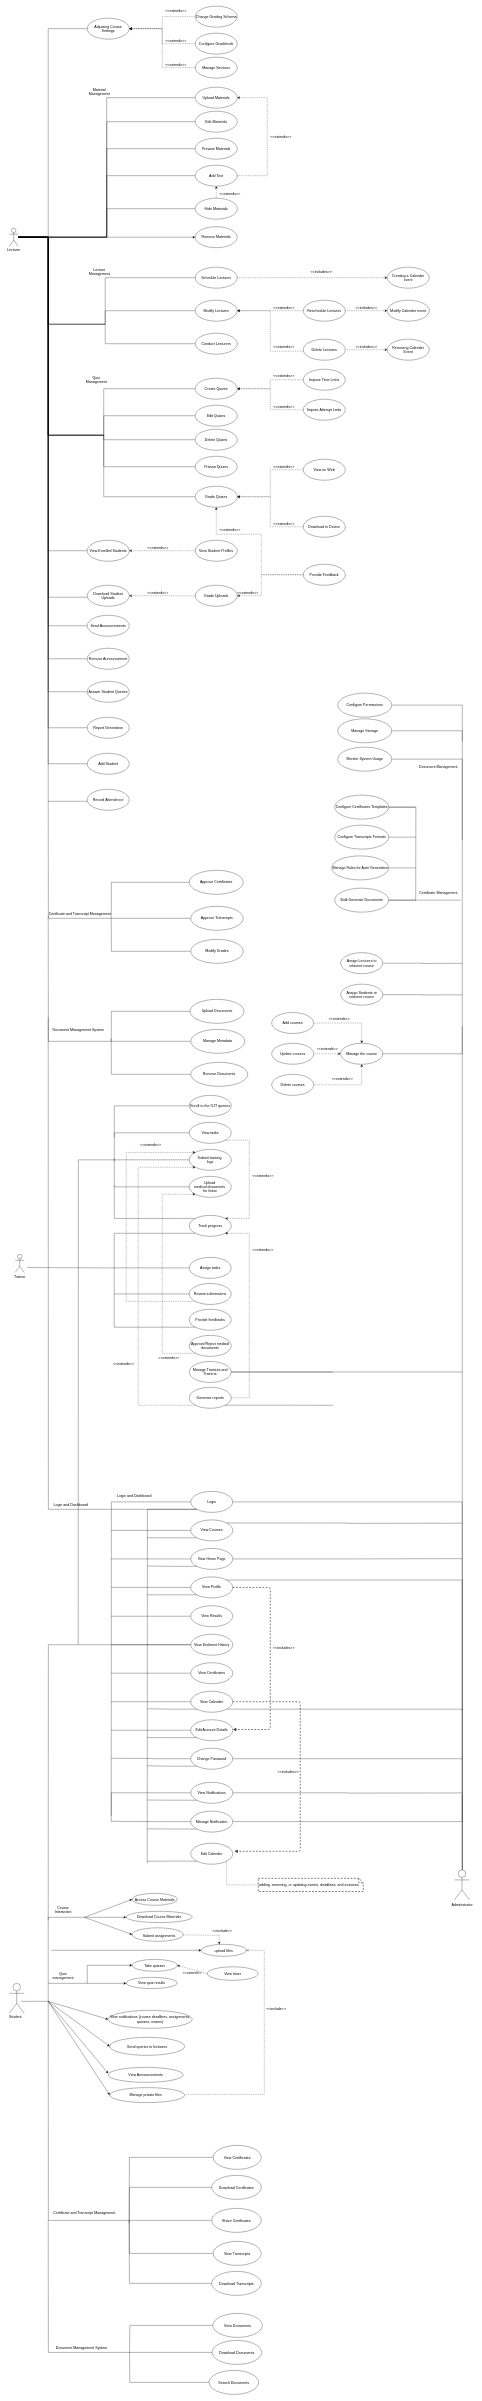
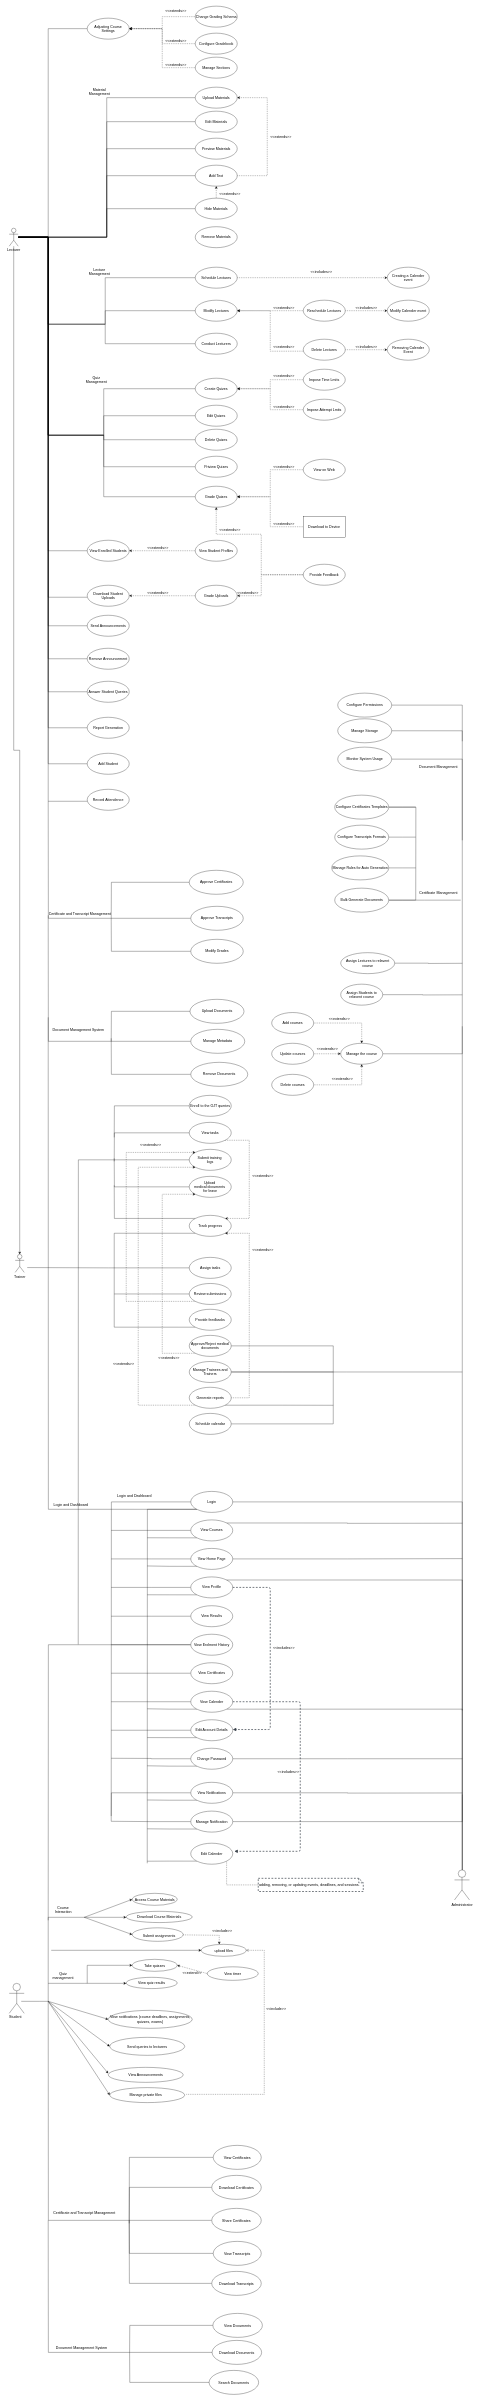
edge "Lecturer" -> "Remove Materials": now "Lecturer" -> "Trainer"
node "Download to Device": shape ellipse -> rectangle
node "Assign Lectures to relavent course": size 42x21 -> 54x21
edge "Approve/Reject medical documents" -- "Schedule calendar": added
node "Schedule calendar": added
